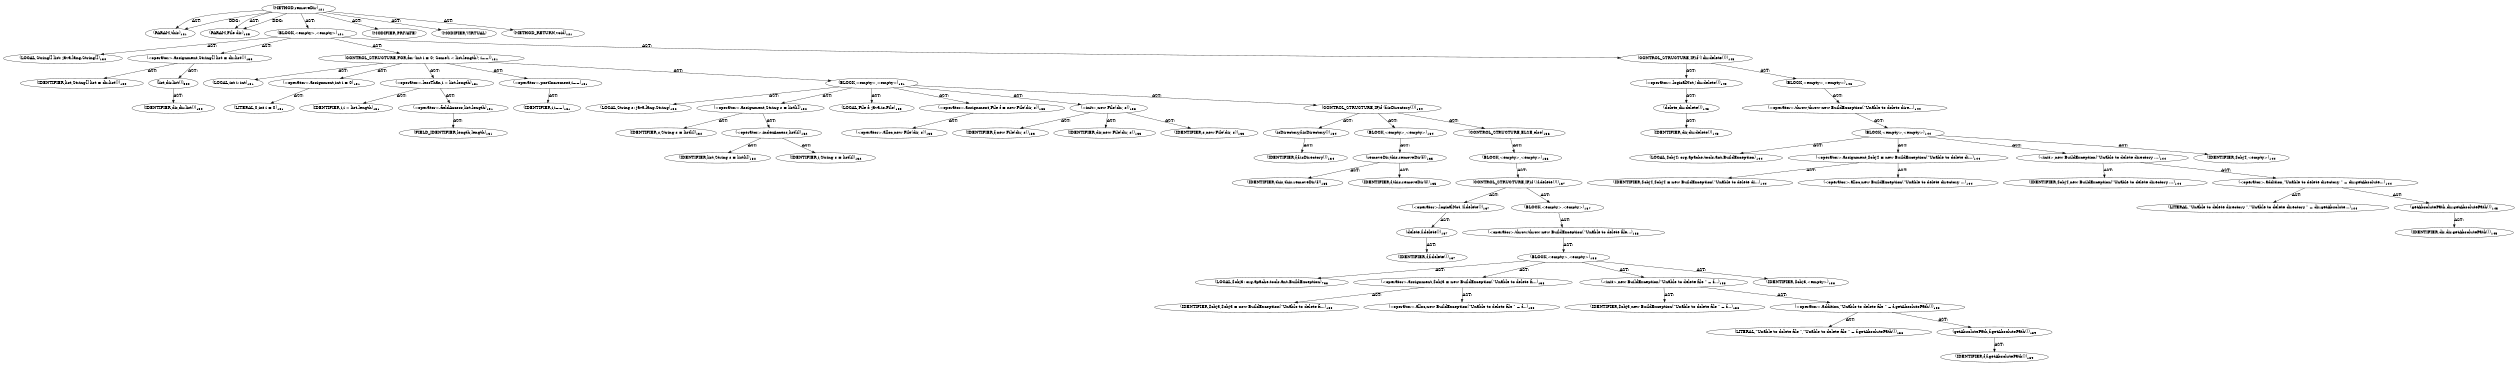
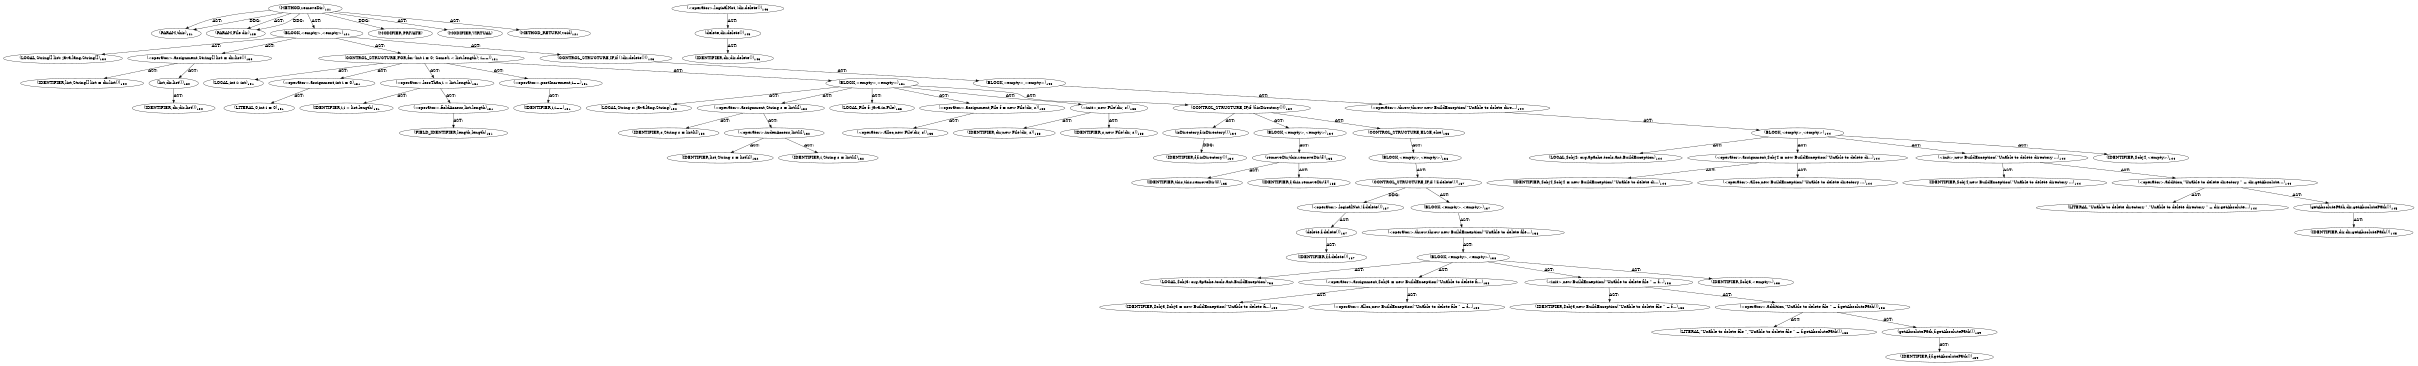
edge "(METHOD,removeDir)" -> "(MODIFIER,PRIVATE)": label "AST: " -> "DDG: "
edge "(CONTROL_STRUCTURE,IF,if (!dir.delete()))" -> "(<operator>.logicalNot,!dir.delete())": removed, label "AST:"
node "(list,dir.list())": text "530" -> "130"
node "(IDENTIFIER,f,new File(dir, s))": removed
edge "(isDirectory,f.isDirectory())" -> "(IDENTIFIER,f,f.isDirectory())": label "AST: " -> "DDG: "
edge "(CONTROL_STRUCTURE,IF,if (!f.delete()))" -> "(<operator>.logicalNot,!f.delete())": label "AST: " -> "DDG: "
